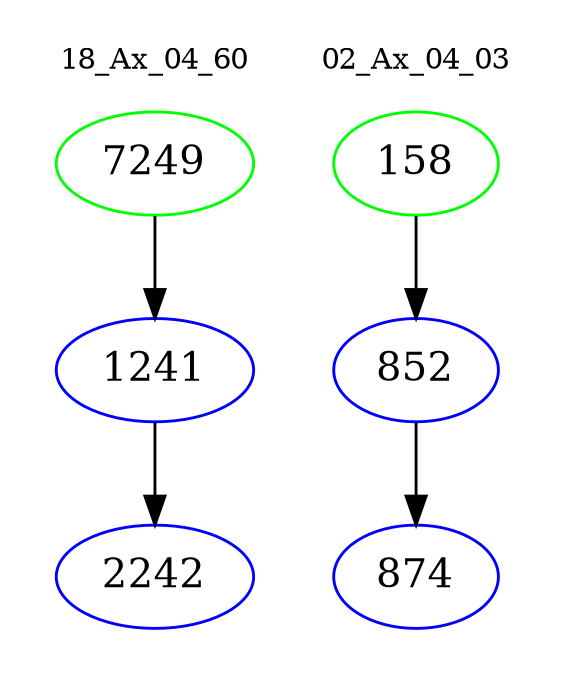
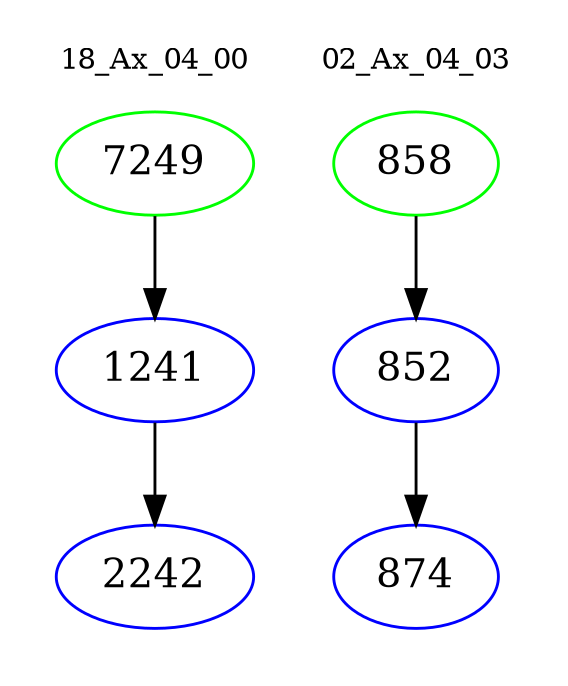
cluster "18_Ax_04_60": label "18_Ax_04_60" -> "18_Ax_04_00"
node "158": label "158" -> "858"
